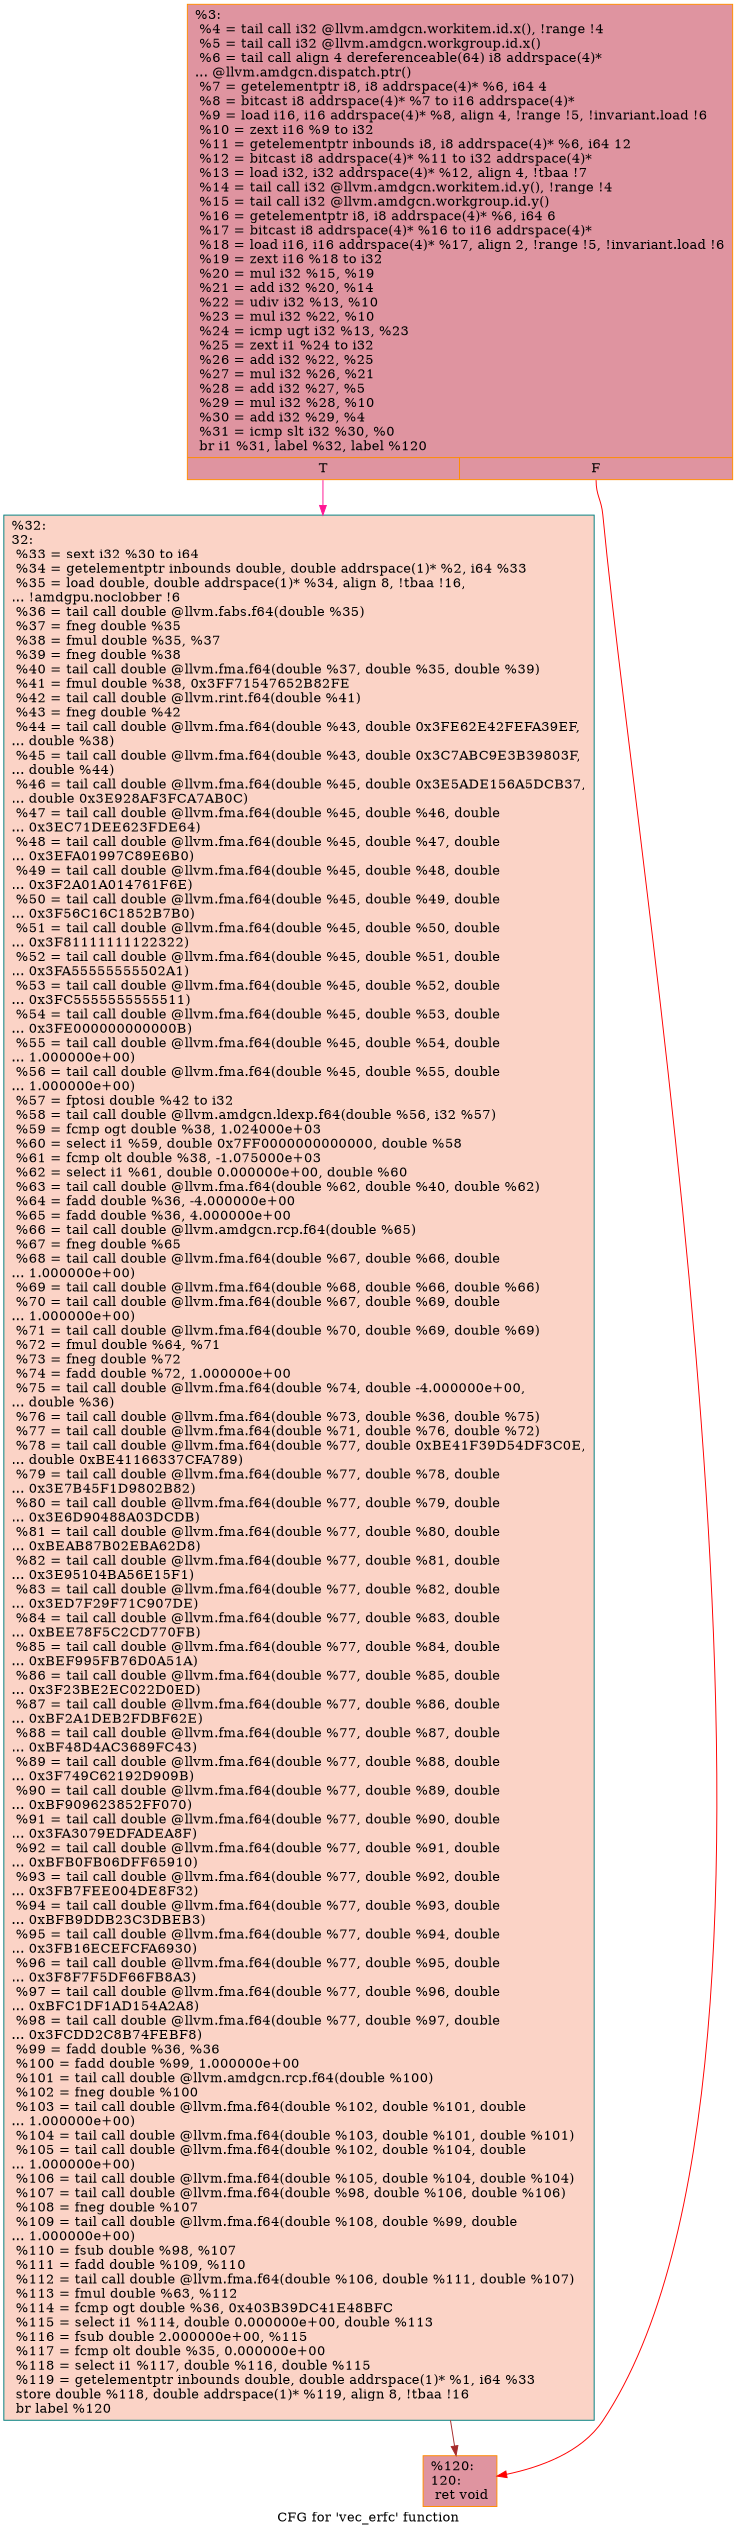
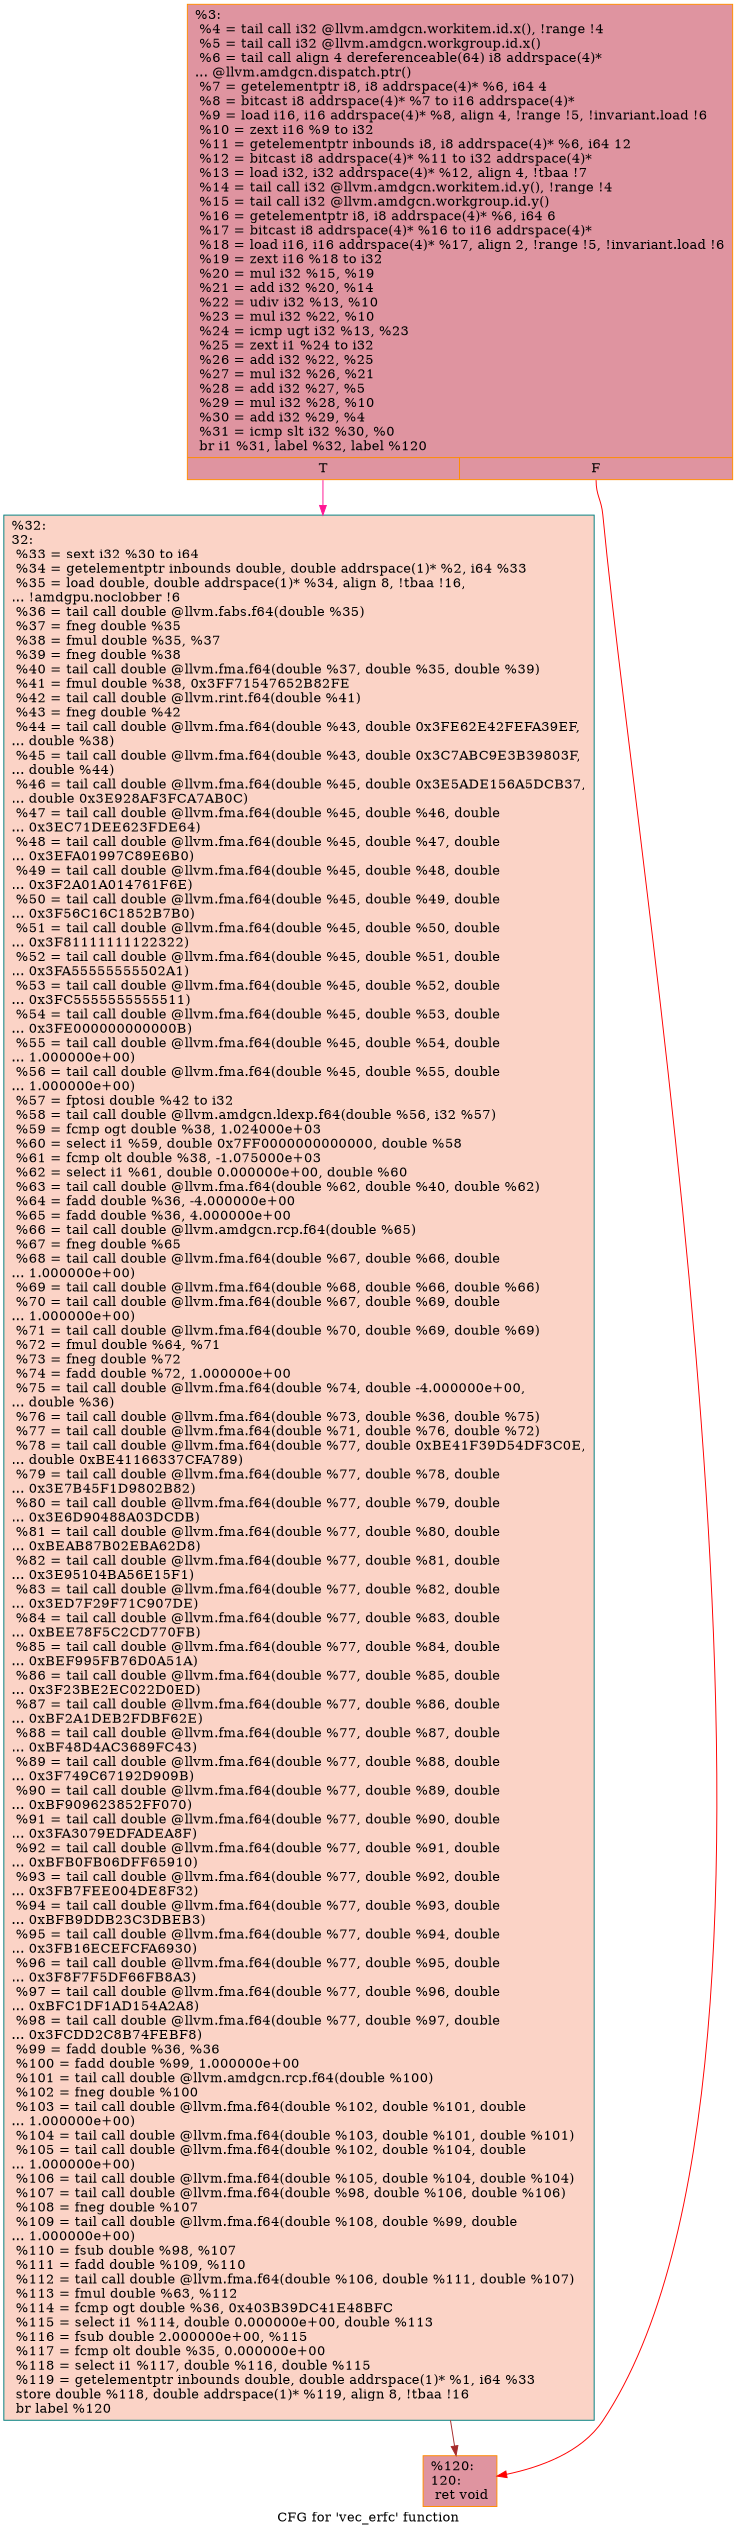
node "%32:": text "... 0x3F749C62192D909B)" -> "... 0x3F749C67192D909B)"
